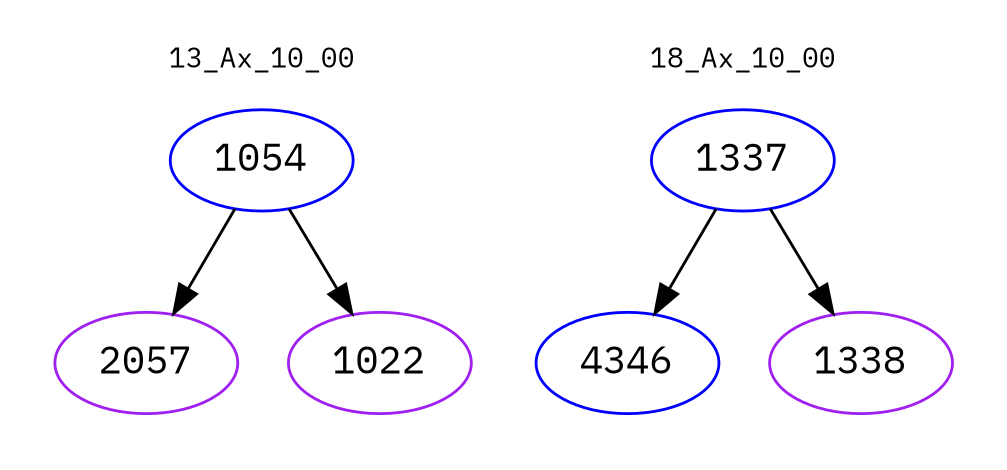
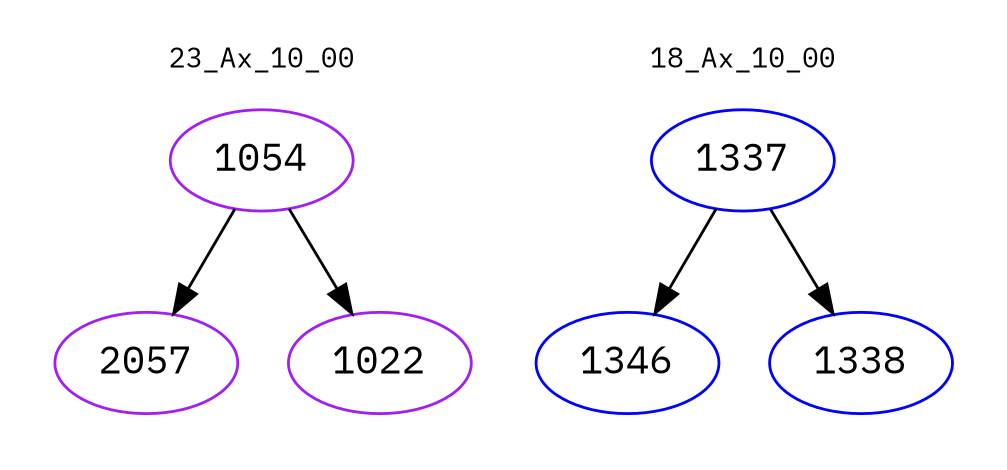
cluster "13_Ax_10_00": label "13_Ax_10_00" -> "23_Ax_10_00"
node "1054": color blue -> purple
node "4346": label "4346" -> "1346"
node "1338": color purple -> blue
